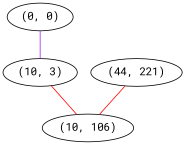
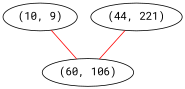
node "(0, 0)": removed
node "(10, 3)": label "(10, 3)" -> "(10, 9)"
node "(10, 106)": label "(10, 106)" -> "(60, 106)"
